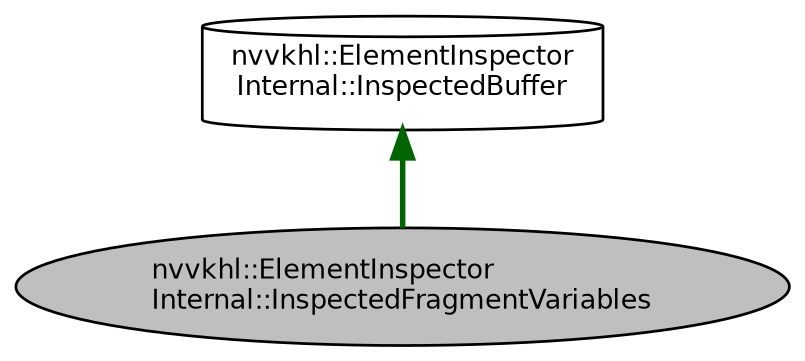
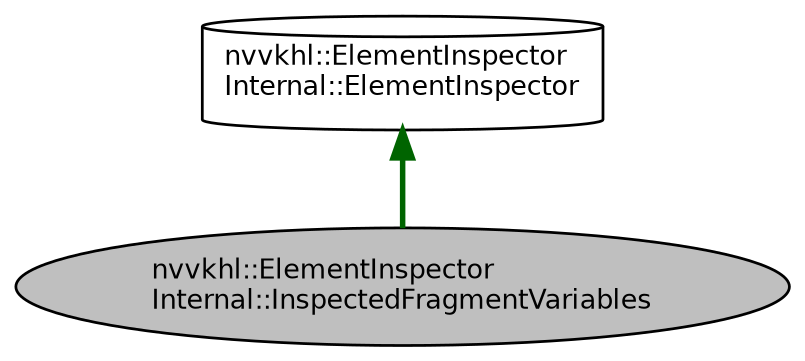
node "nvvkhl::ElementInspector Internal::InspectedBuffer": label "nvvkhl::ElementInspector Internal::InspectedBuffer" -> "nvvkhl::ElementInspector Internal::ElementInspector"
